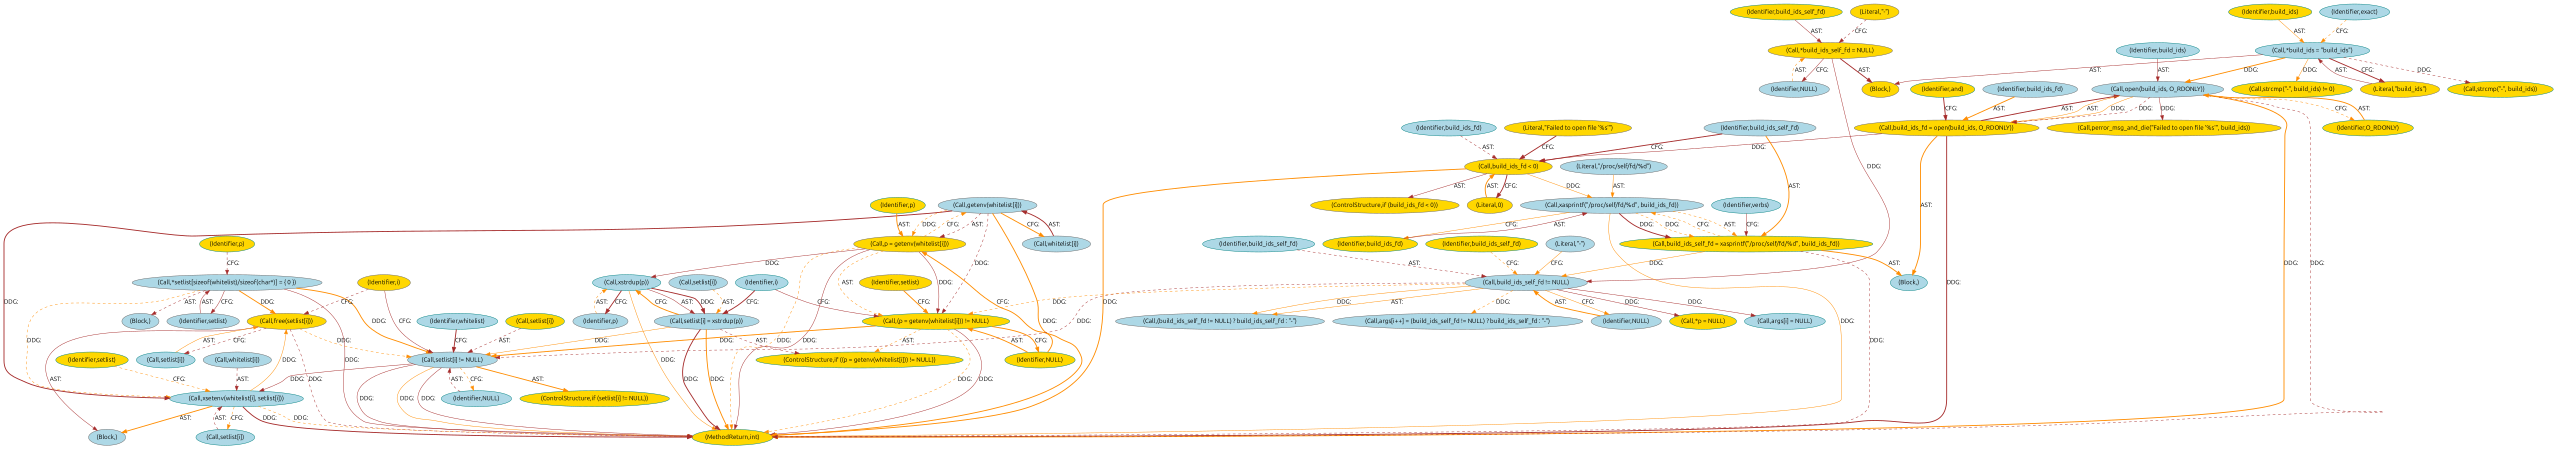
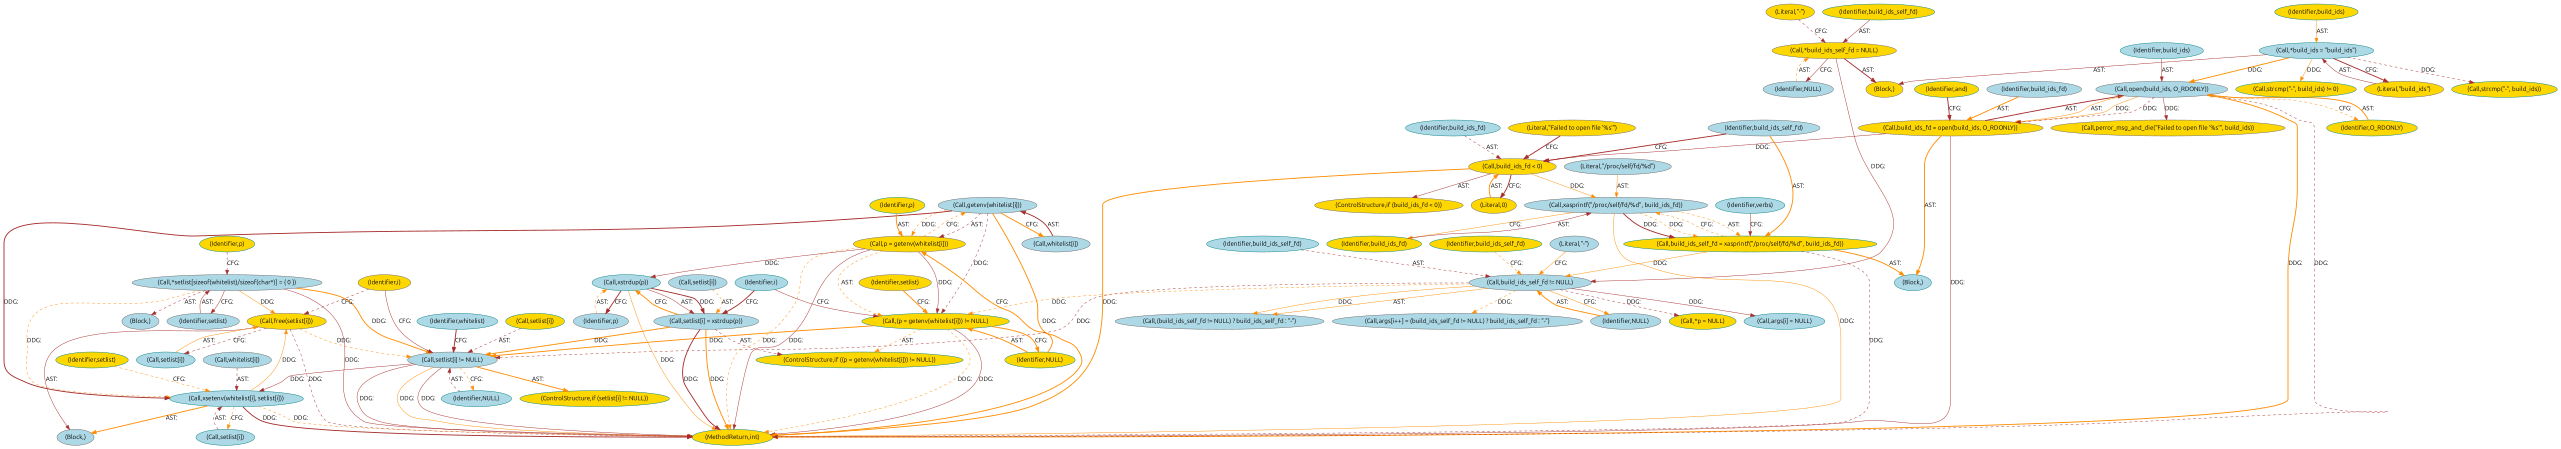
node "(Identifier,exact)": removed
edge "(Call,*setlist[sizeof(whitelist)/sizeof(char*)] = { 0 })" -> "(Call,free(setlist[i]))": style bold -> solid
edge "(Call,build_ids_self_fd != NULL)" -> "(Call,*p = NULL)": style solid -> dashed
edge "(Call,setlist[i] = xstrdup(p))" -> "(Call,setlist[i] != NULL)": style solid -> bold
edge "(Call,build_ids_fd = open(build_ids, O_RDONLY))" -> "(MethodReturn,int)": style bold -> solid
